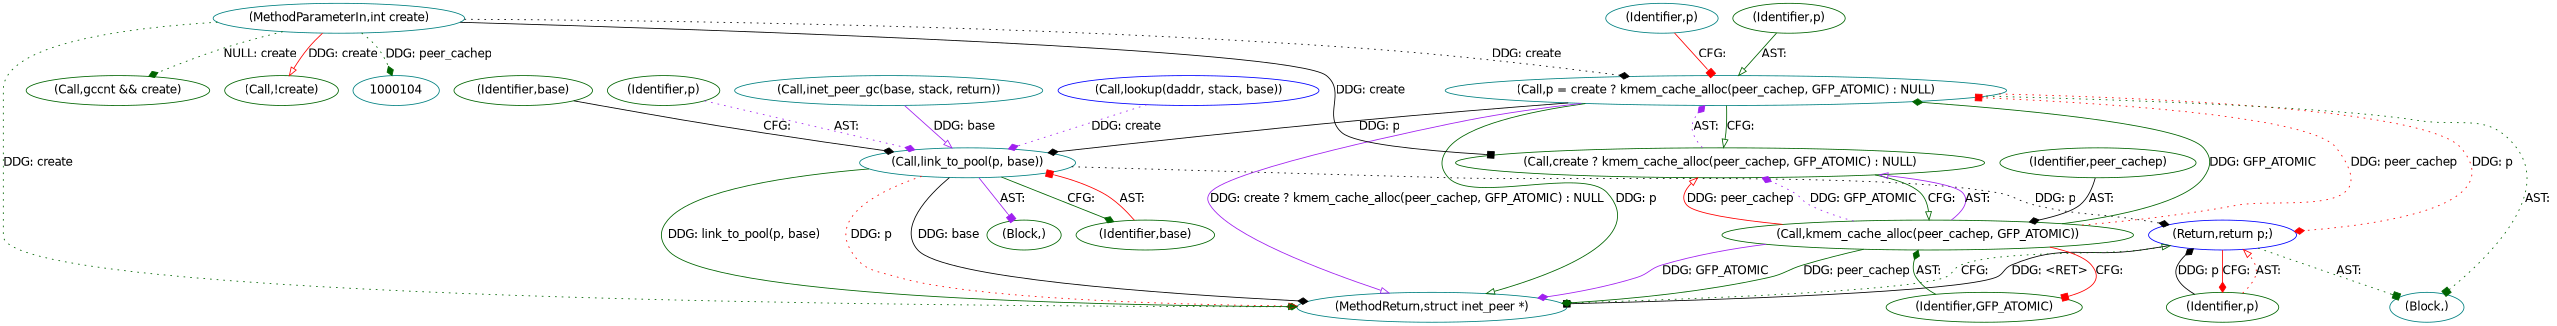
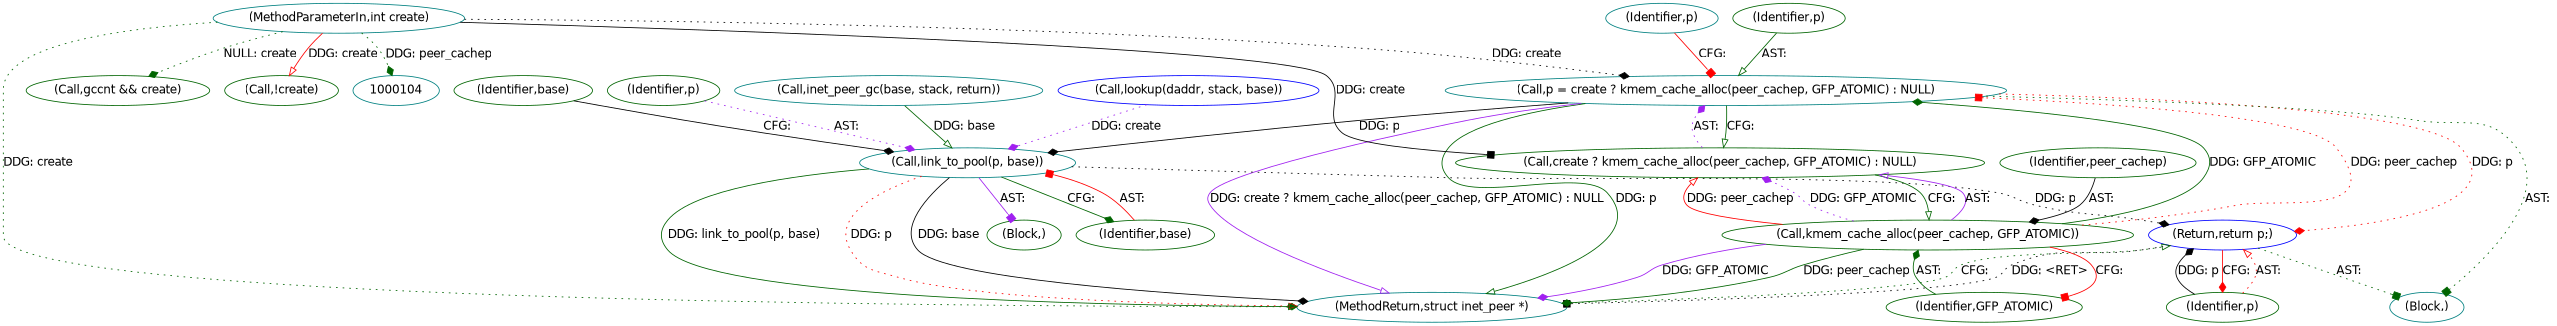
edge "(Call,inet_peer_gc(base, stack, return))" -> "(Call,link_to_pool(p, base))": color purple -> darkgreen
edge "(Return,return p;)" -> "(MethodReturn,struct inet_peer *)": style solid -> dotted
